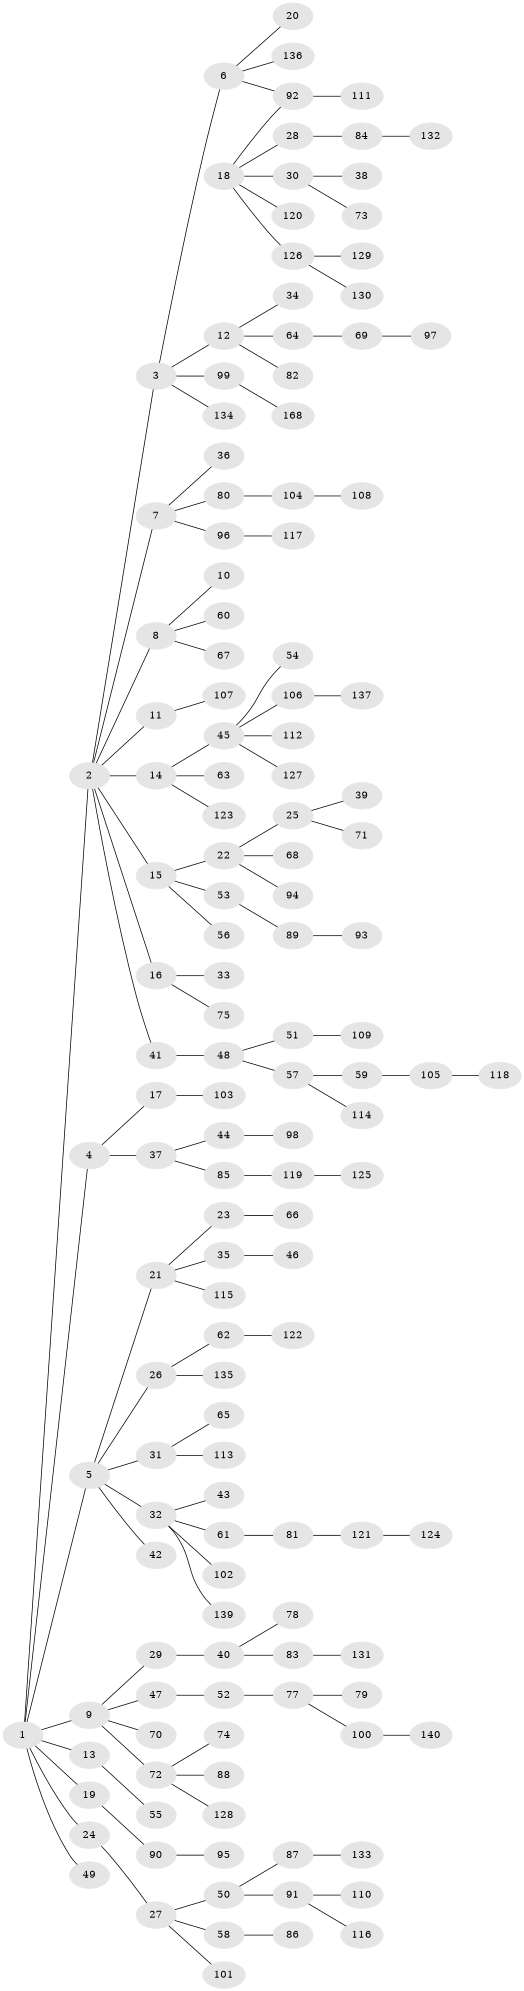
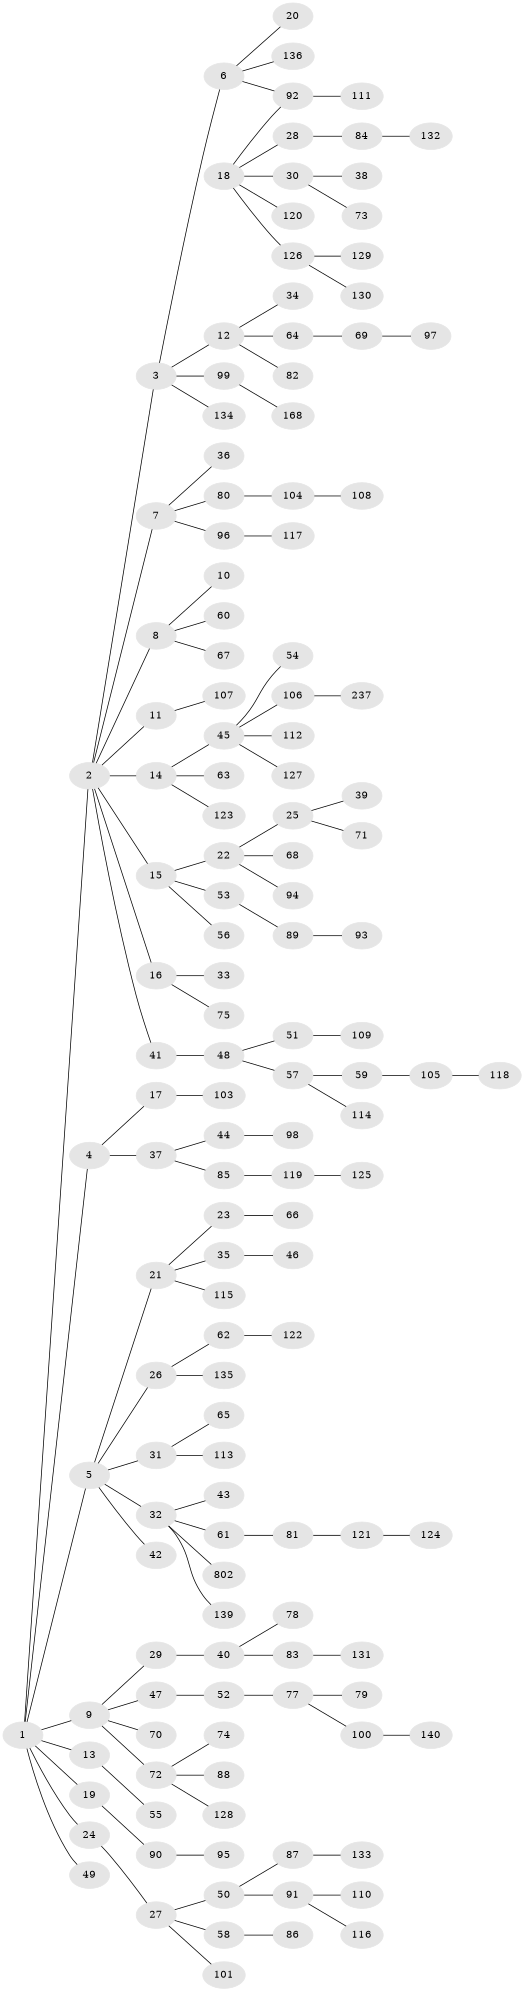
node "137": label "137" -> "237"
node "102": label "102" -> "802"
